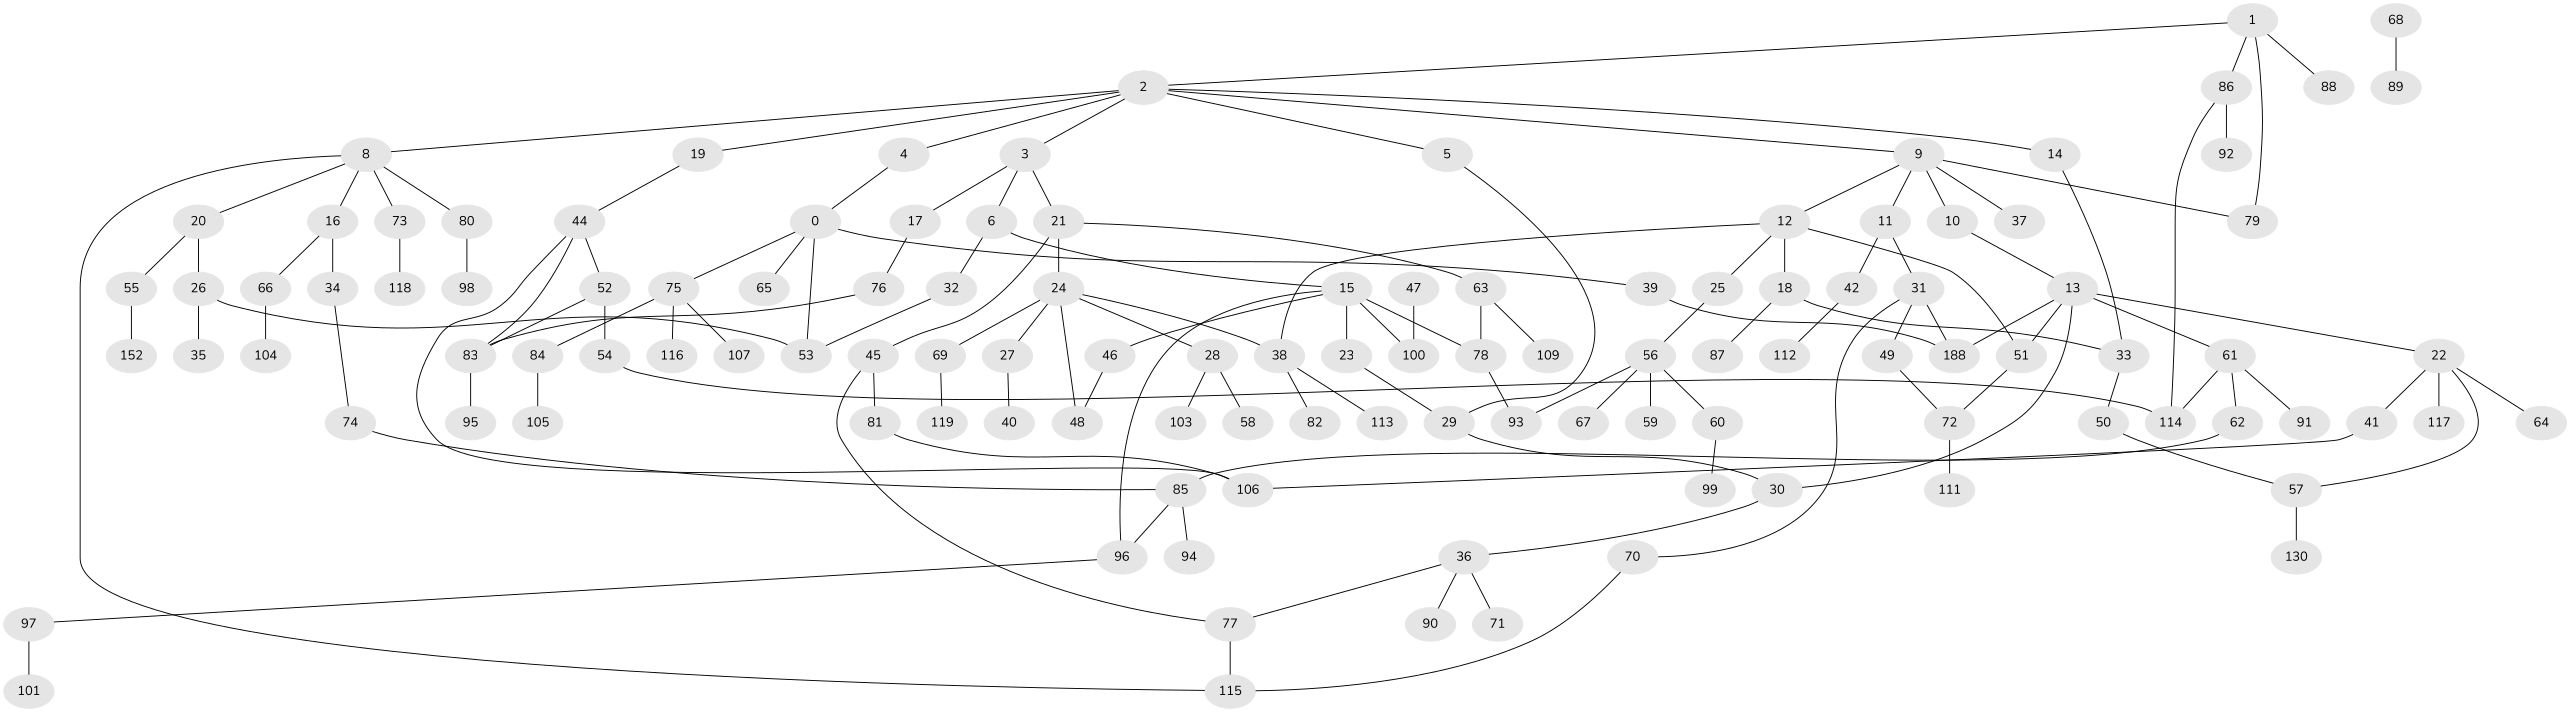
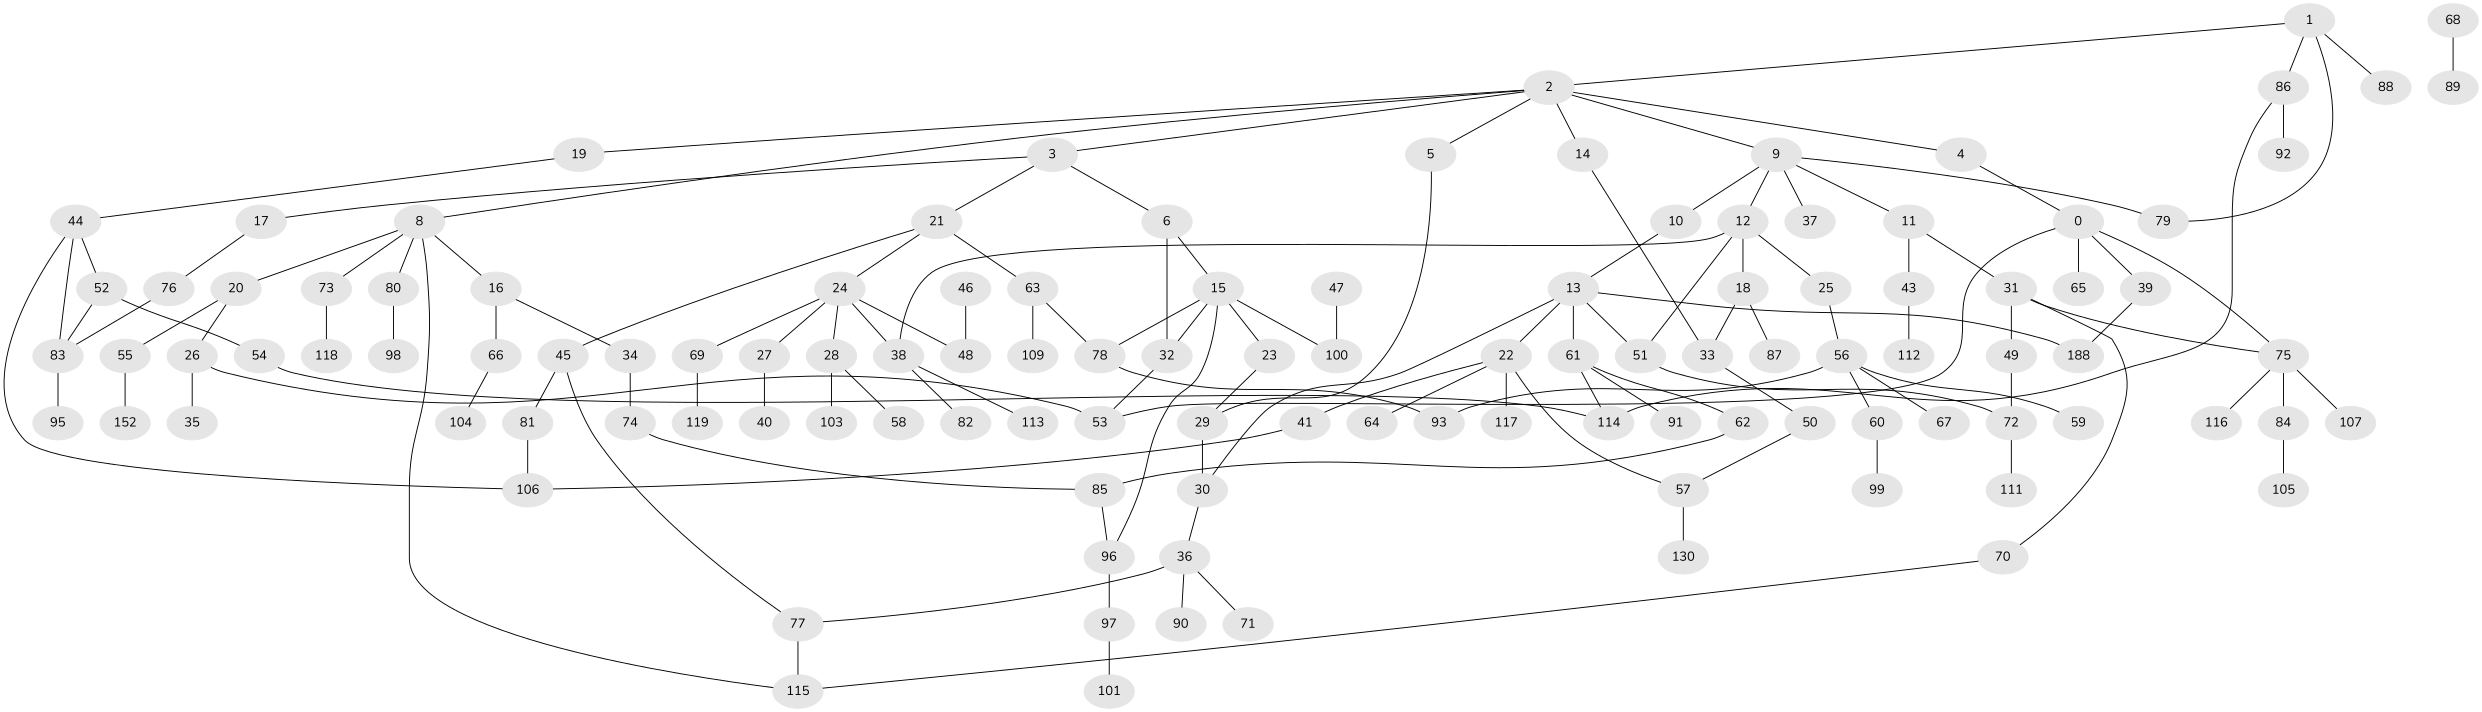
node "42": label "42" -> "43"
edge "15" -- "46": now "15" -- "32"
edge "31" -- "188": now "31" -- "75"
node "94": removed
